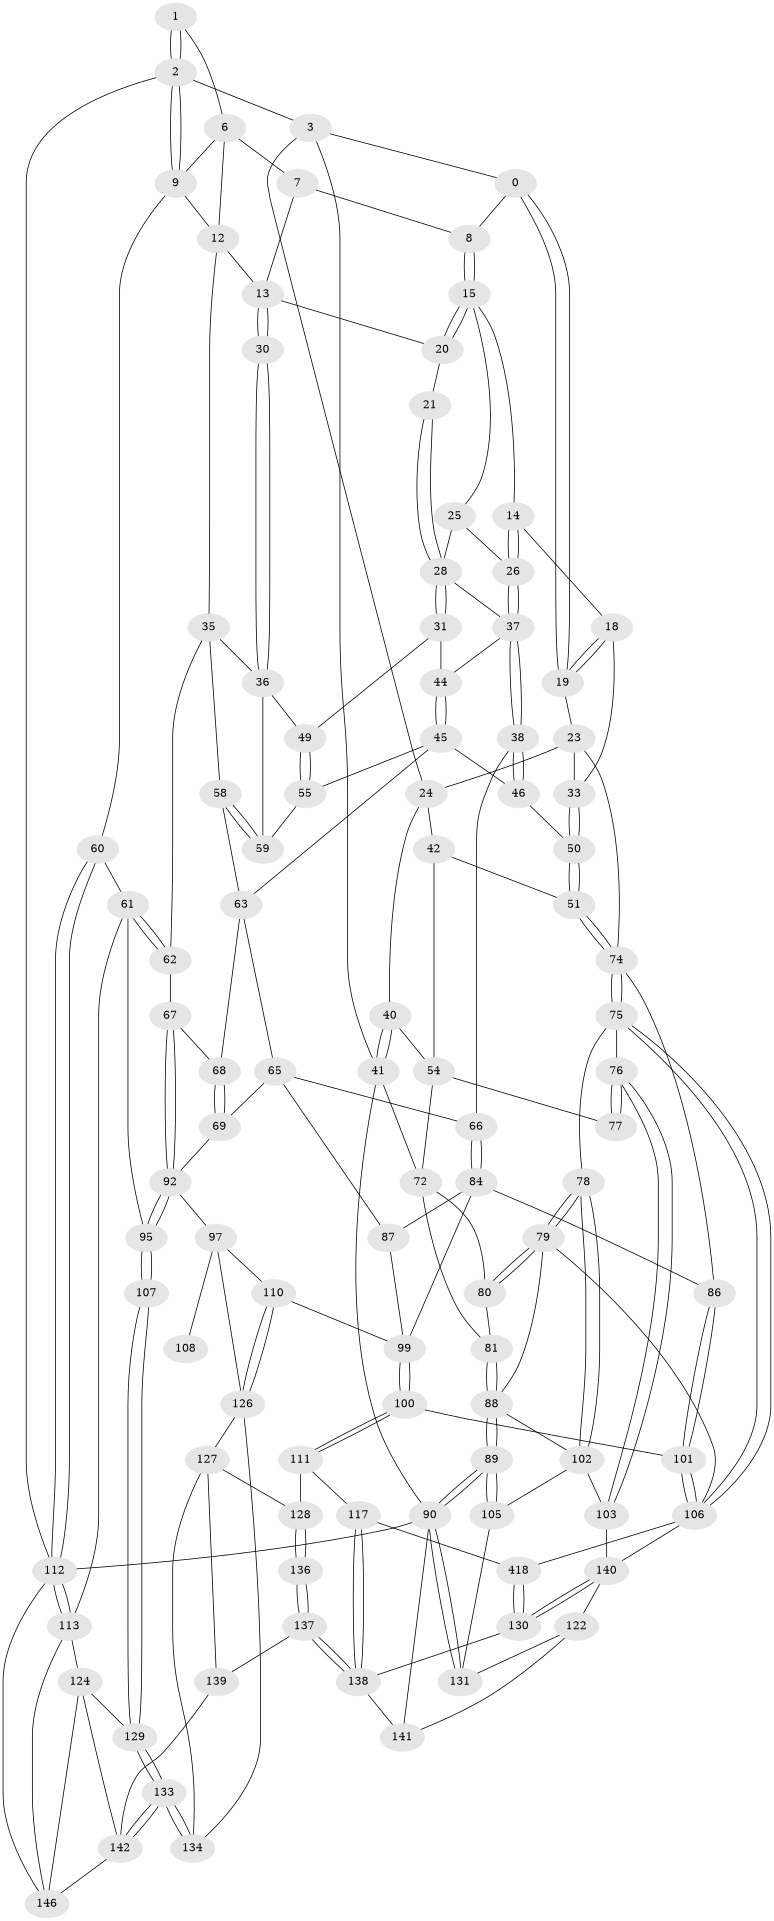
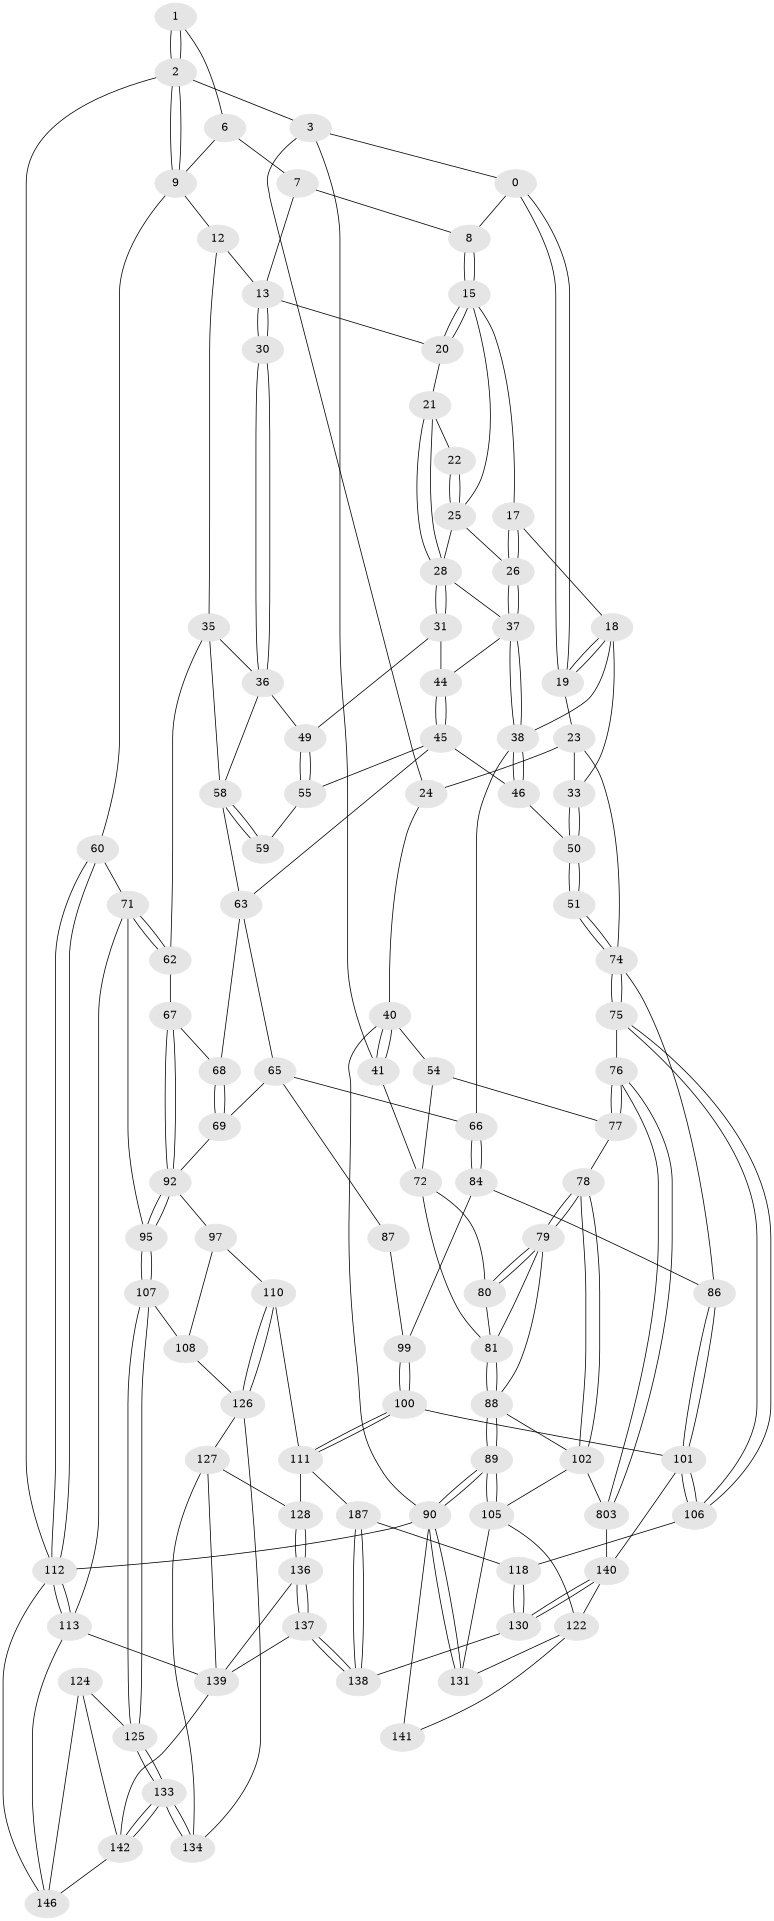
edge "6" -- "12": removed
node "22": added
node "14": label "14" -> "17"
edge "18" -- "38": added
edge "36" -- "59": now "36" -- "58"
node "42": removed
node "61": label "61" -> "71"
edge "75" -- "78": now "77" -- "78"
edge "84" -- "87": removed
edge "41" -- "90": now "40" -- "90"
edge "107" -- "108": added
edge "97" -- "126": now "108" -- "126"
edge "110" -- "99": now "110" -- "111"
edge "79" -- "106": now "79" -- "81"
node "117": label "117" -> "187"
node "103": label "103" -> "803"
edge "106" -- "140": now "101" -- "140"
edge "105" -- "122": added
node "418": label "418" -> "118"
edge "136" -- "139": added
edge "113" -- "124": now "113" -- "139"
edge "138" -- "141": removed
node "129": label "129" -> "125"
